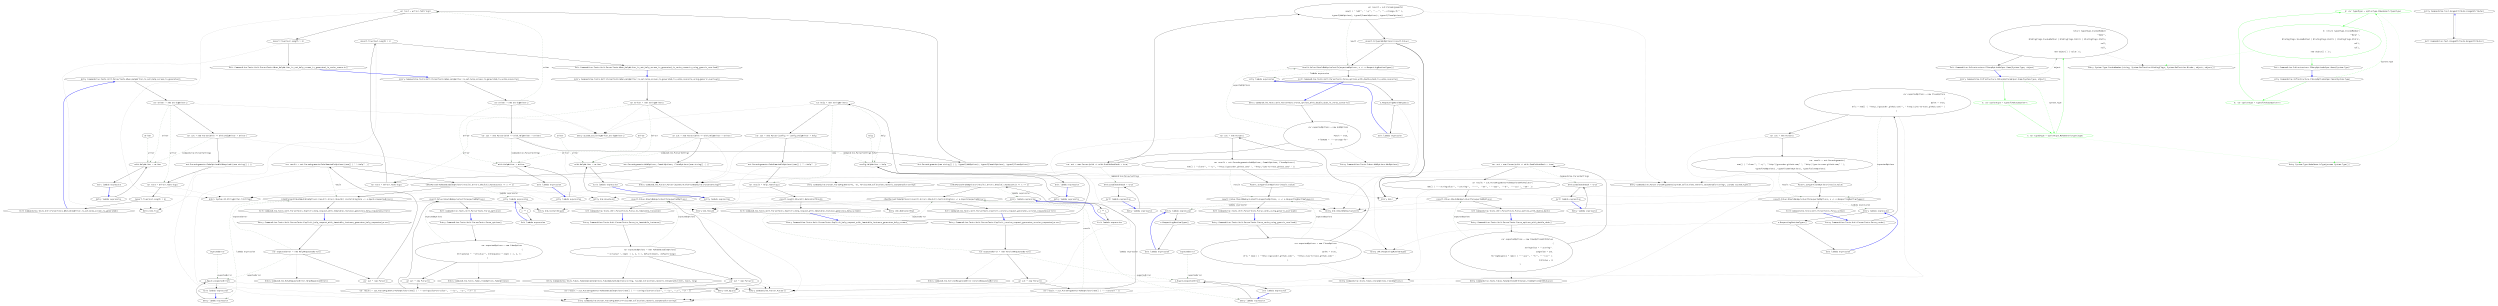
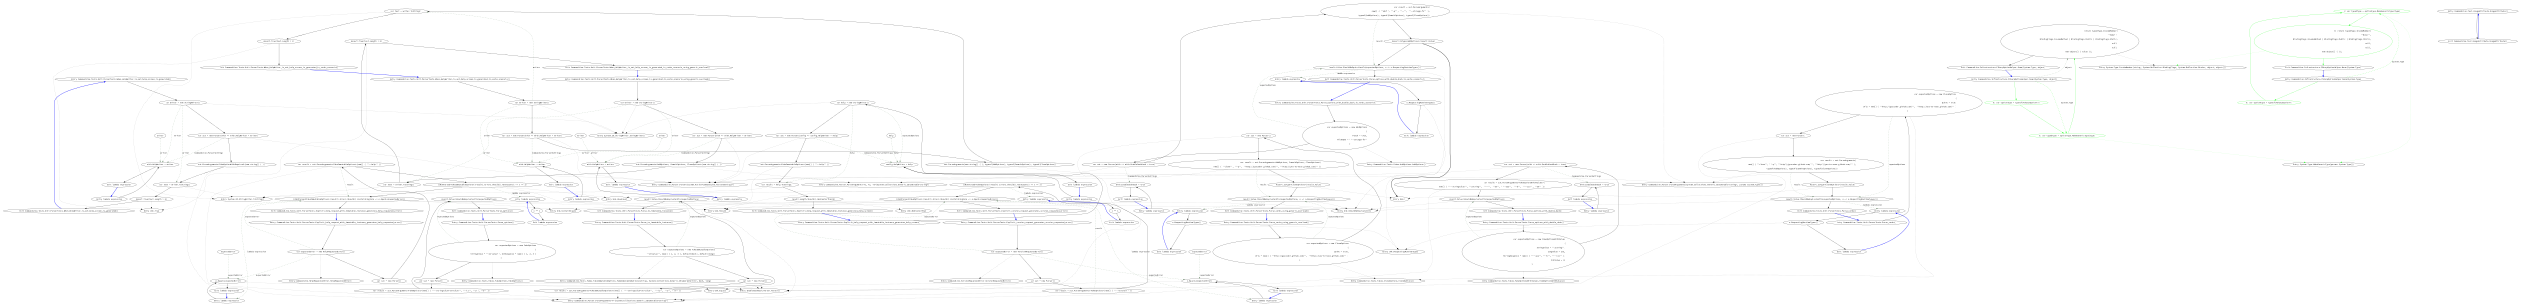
edge "Exit CommandLine.Text.UsageAttribute.UsageAttribute()" -> "Entry CommandLine.Text.UsageAttribute.UsageAttribute()": style dotted -> bold
edge "var help = new StringWriter()" -> "config.HelpWriter = help": label "help" -> "expectedOptions"
node "Entry CommandLine.Parser.Parser()": label "Entry CommandLine.Parser.Parser()" -> "Entry EnableDashDash.Parser.Parser()"
